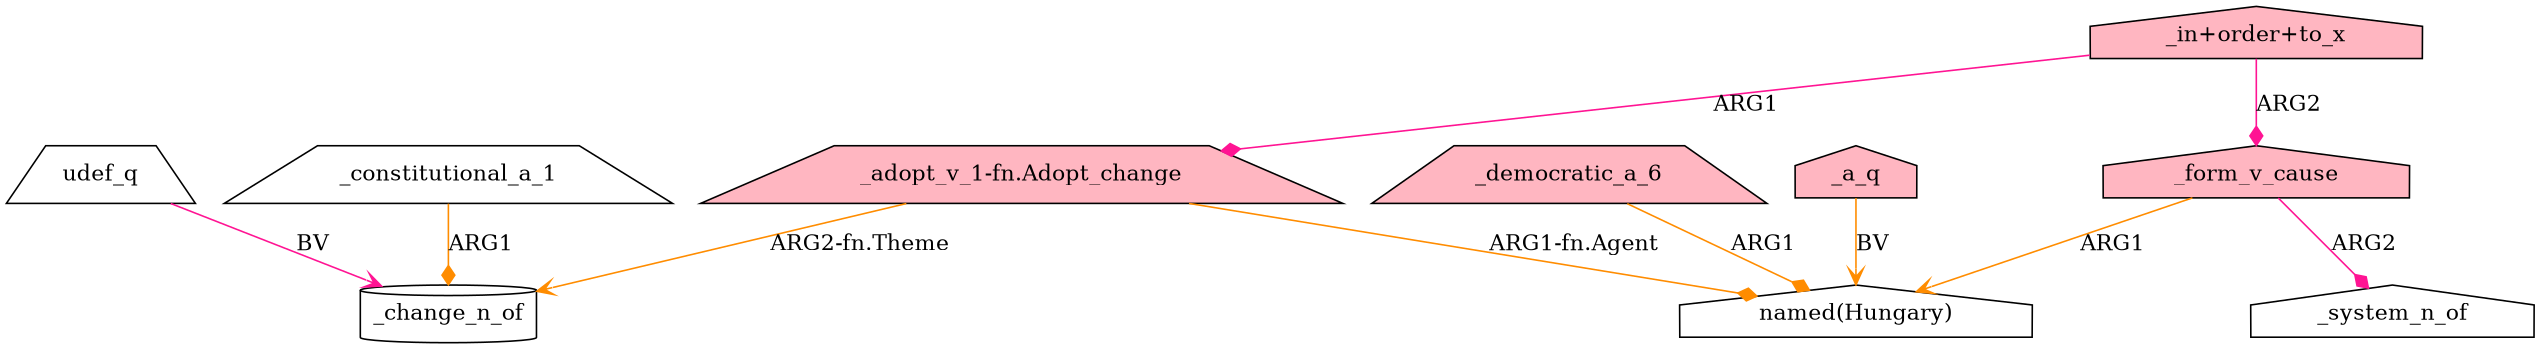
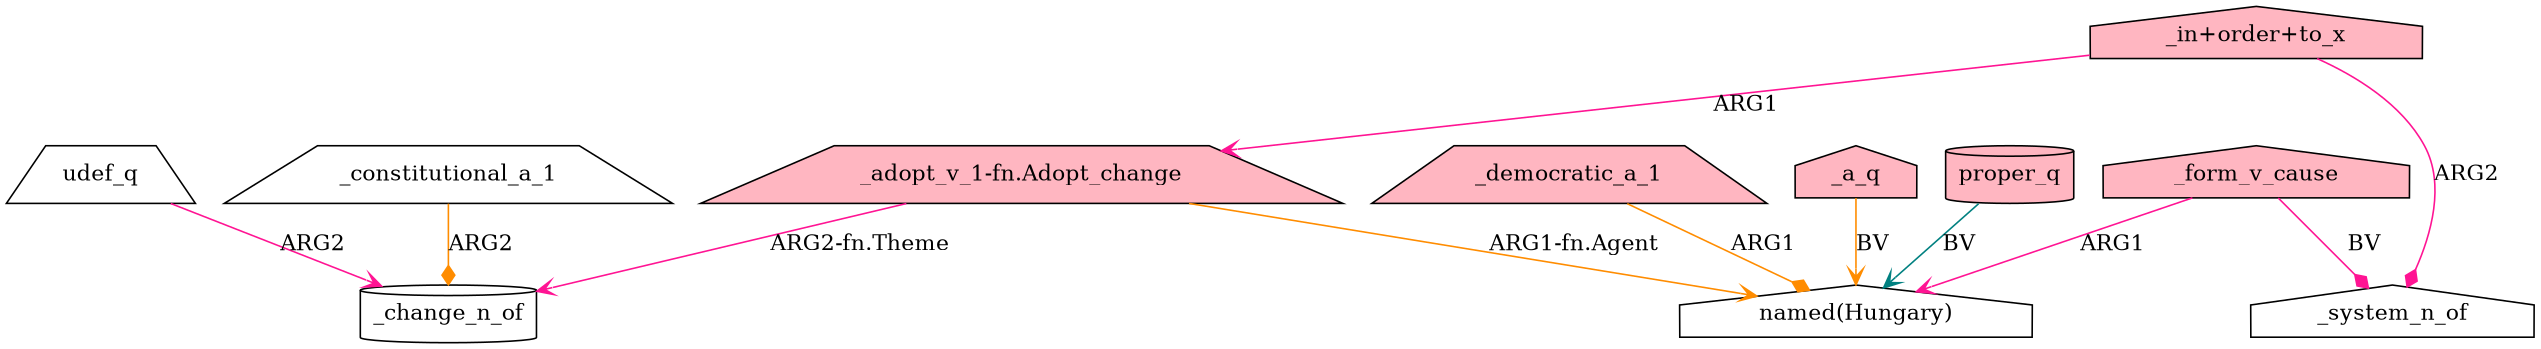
edge "_in+order+to_x" -> "_form_v_cause": now "_in+order+to_x" -> "_system_n_of"
edge "_in+order+to_x" -> "_adopt_v_1-fn.Adopt_change": arrowhead diamond -> vee
node "_democratic_a_6": label "_democratic_a_6" -> "_democratic_a_1"
node "proper_q": added
edge "_form_v_cause" -> "named(Hungary)": color darkorange -> deeppink
edge "udef_q" -> "_change_n_of": label "BV" -> "ARG2"
edge "_constitutional_a_1" -> "_change_n_of": label "ARG1" -> "ARG2"
edge "_form_v_cause" -> "_system_n_of": label "ARG2" -> "BV"
edge "_adopt_v_1-fn.Adopt_change" -> "_change_n_of": color darkorange -> deeppink
edge "_adopt_v_1-fn.Adopt_change" -> "named(Hungary)": arrowhead diamond -> vee
